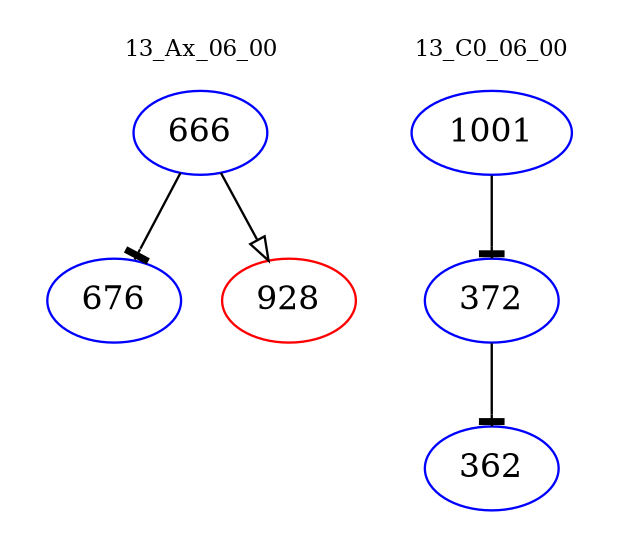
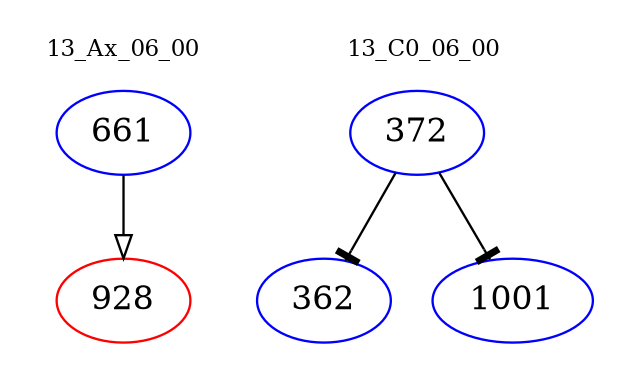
node "666": label "666" -> "661"
edge "1001" -> "372": reversed
node "676": removed
